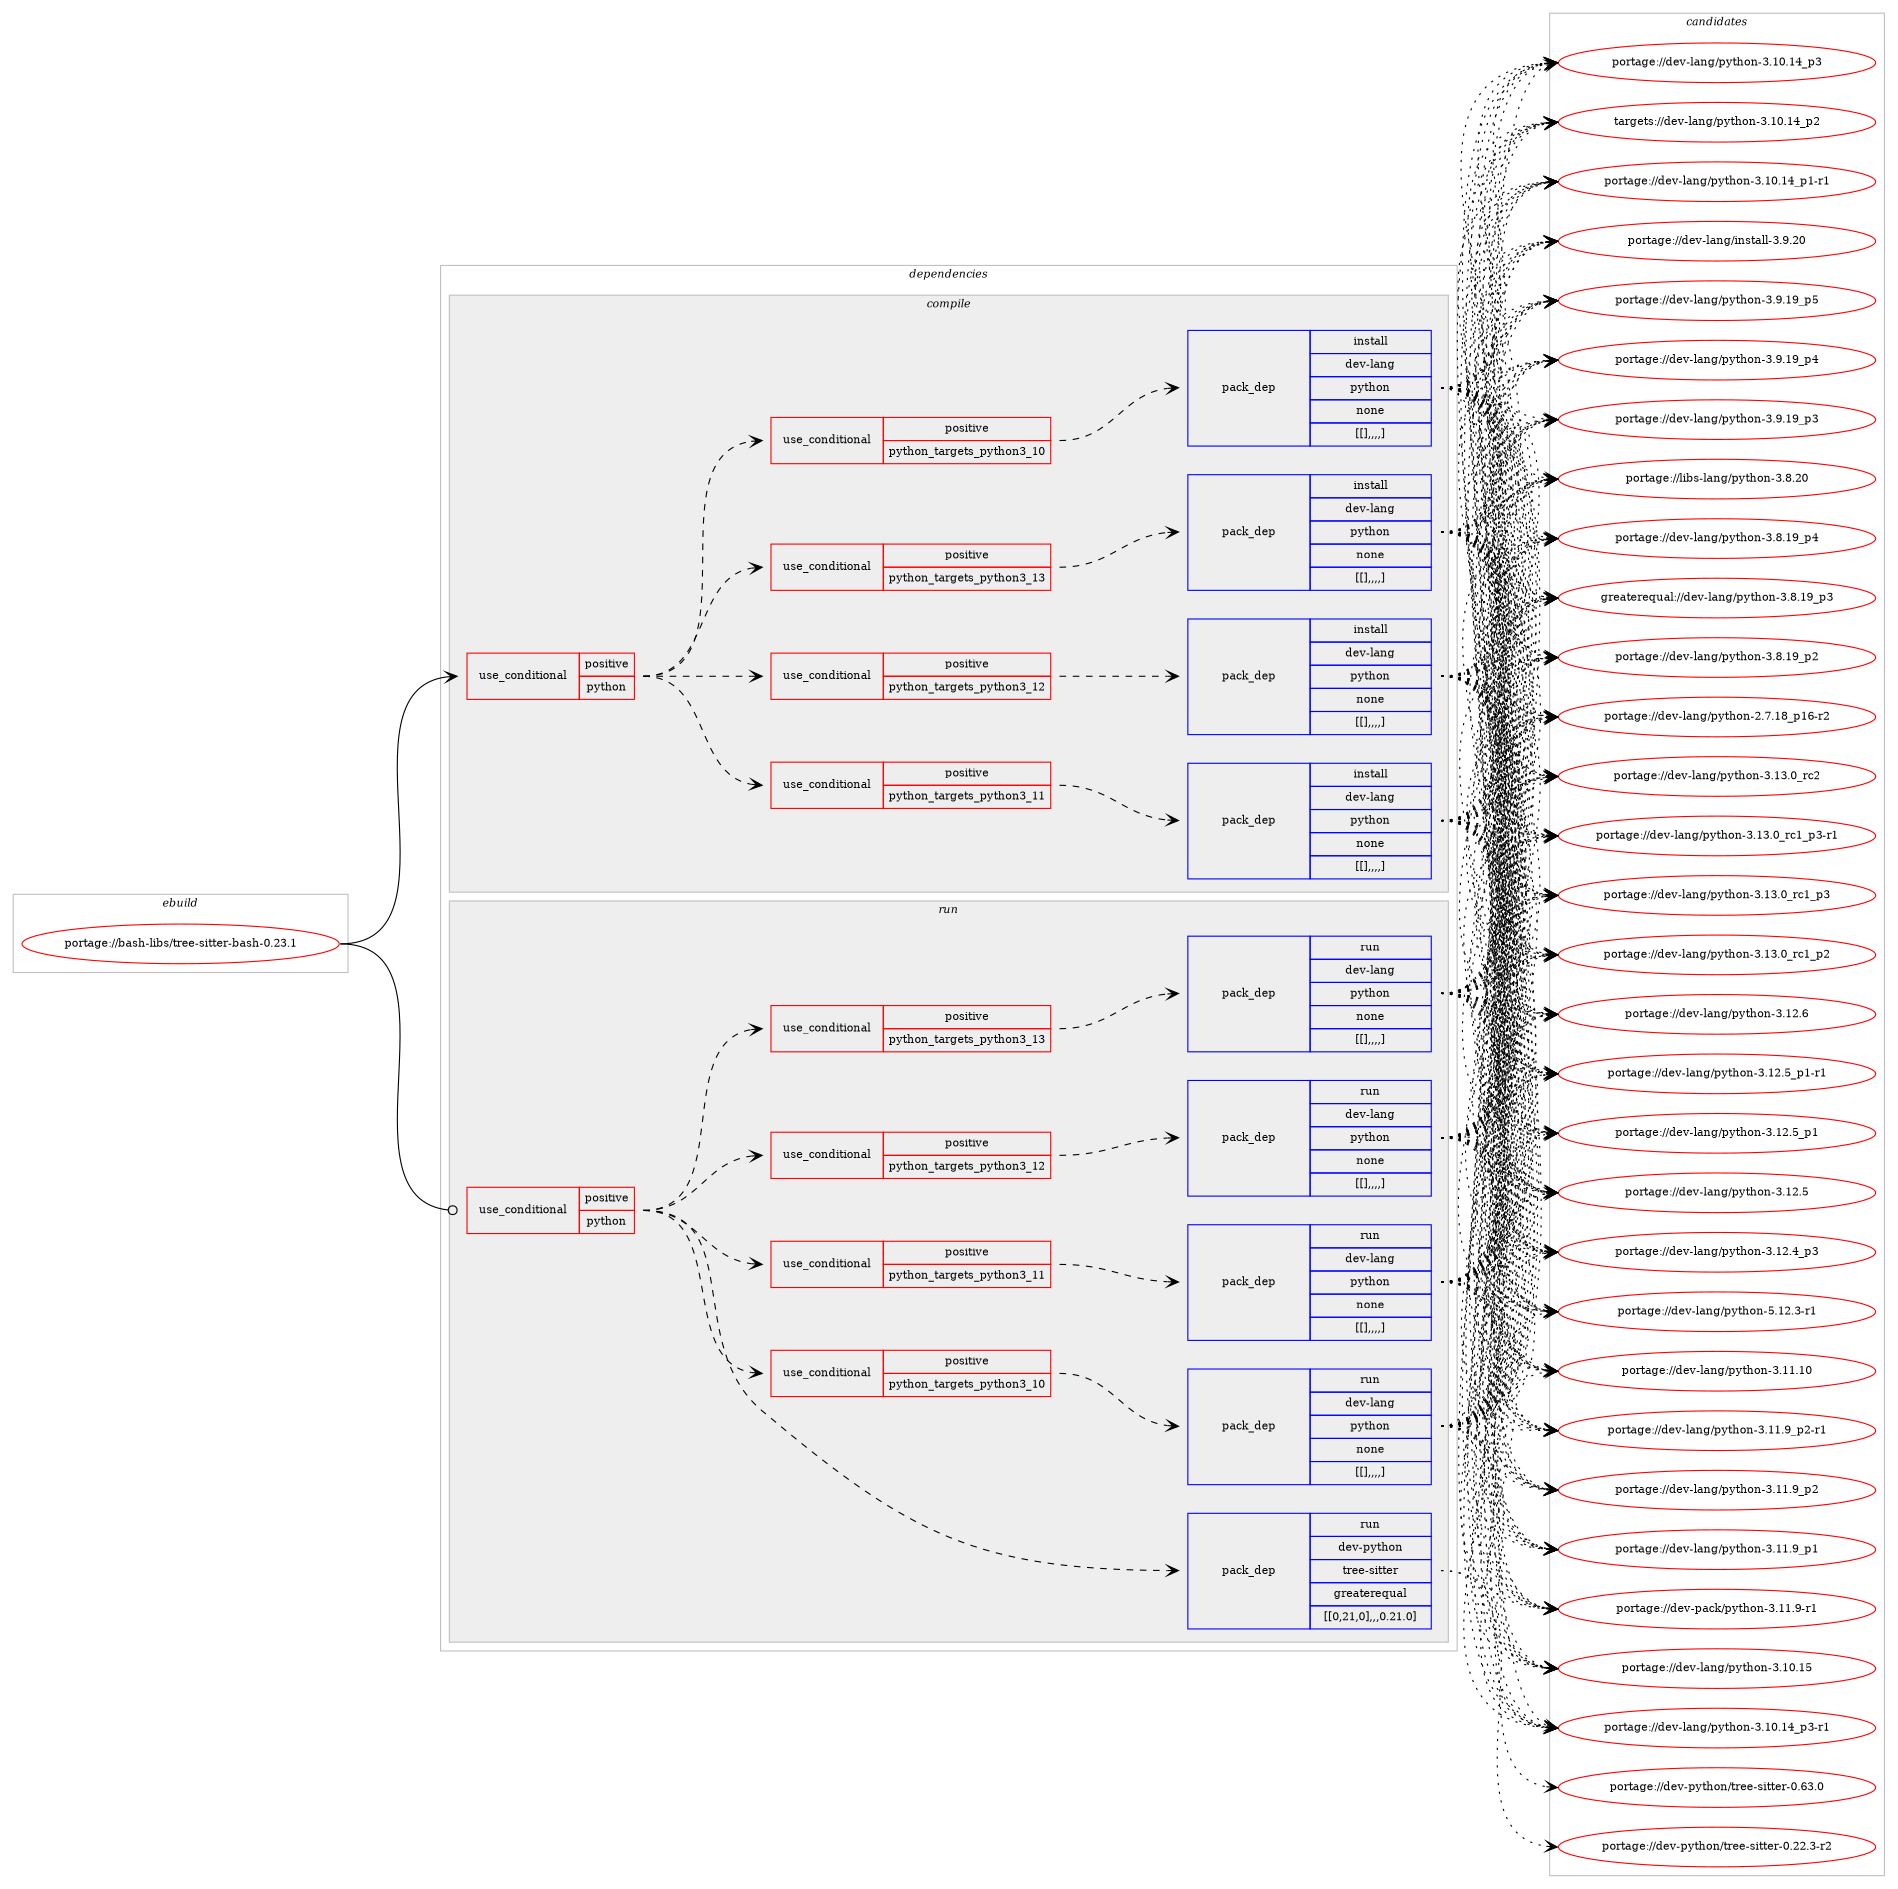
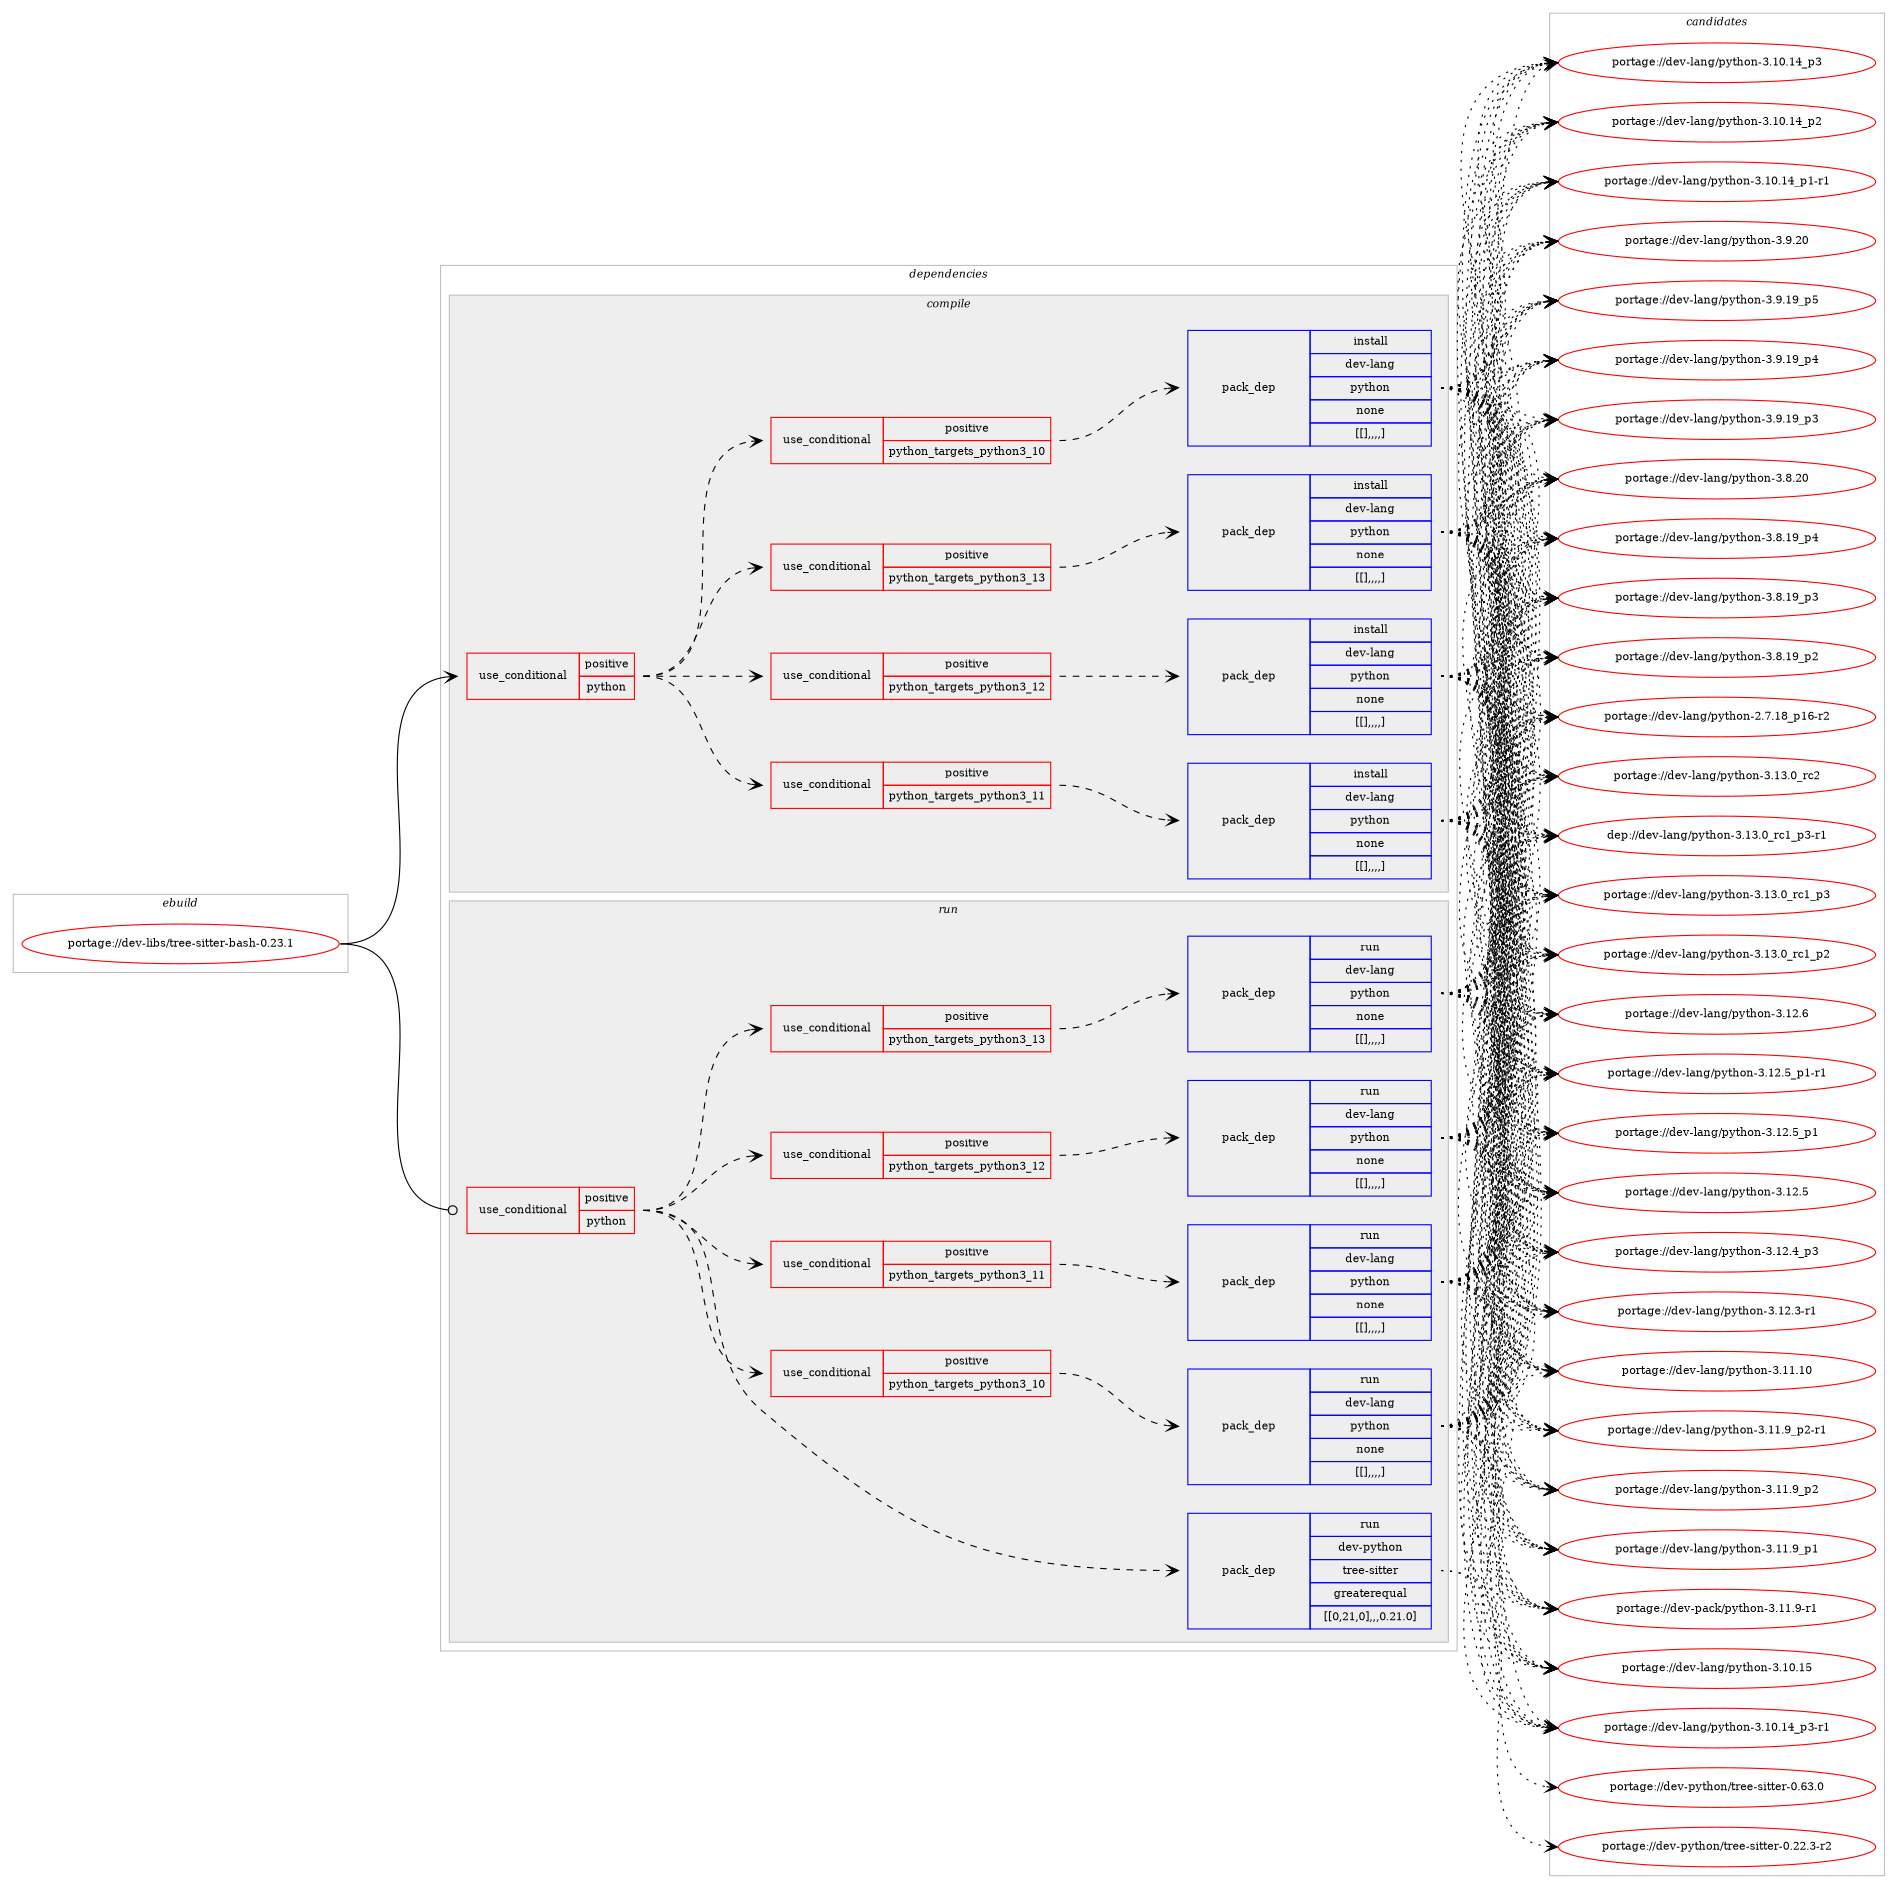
node "targets://dev-lang/python-3.10.14_p2": label "targets://dev-lang/python-3.10.14_p2" -> "portage://dev-lang/python-3.10.14_p2"
node "portage://dev-lang/install-3.9.20": label "portage://dev-lang/install-3.9.20" -> "portage://dev-lang/python-3.9.20"
node "portage://libs-lang/python-3.8.20": label "portage://libs-lang/python-3.8.20" -> "portage://dev-lang/python-3.8.20"
node "greaterequal://dev-lang/python-3.8.19_p3": label "greaterequal://dev-lang/python-3.8.19_p3" -> "portage://dev-lang/python-3.8.19_p3"
node "portage://dev-lang/python-3.13.0_rc1_p3-r1": label "portage://dev-lang/python-3.13.0_rc1_p3-r1" -> "dep://dev-lang/python-3.13.0_rc1_p3-r1"
node "portage://bash-libs/tree-sitter-bash-0.23.1": label "portage://bash-libs/tree-sitter-bash-0.23.1" -> "portage://dev-libs/tree-sitter-bash-0.23.1"
node "portage://dev-lang/python-5.12.3-r1": label "portage://dev-lang/python-5.12.3-r1" -> "portage://dev-lang/python-3.12.3-r1"
